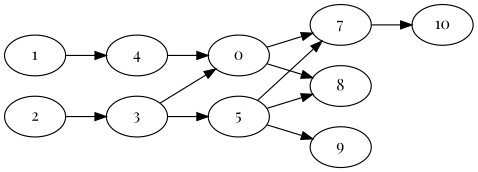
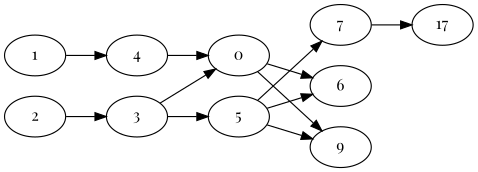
node "10": label "10" -> "17"
edge "0" -> "7": now "0" -> "9"
node "8": label "8" -> "6"
